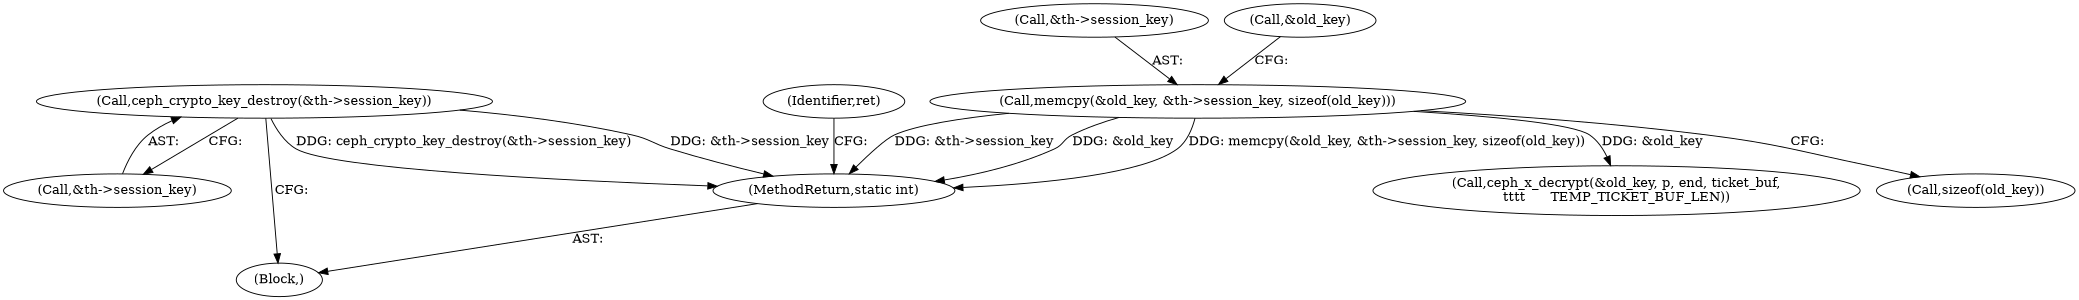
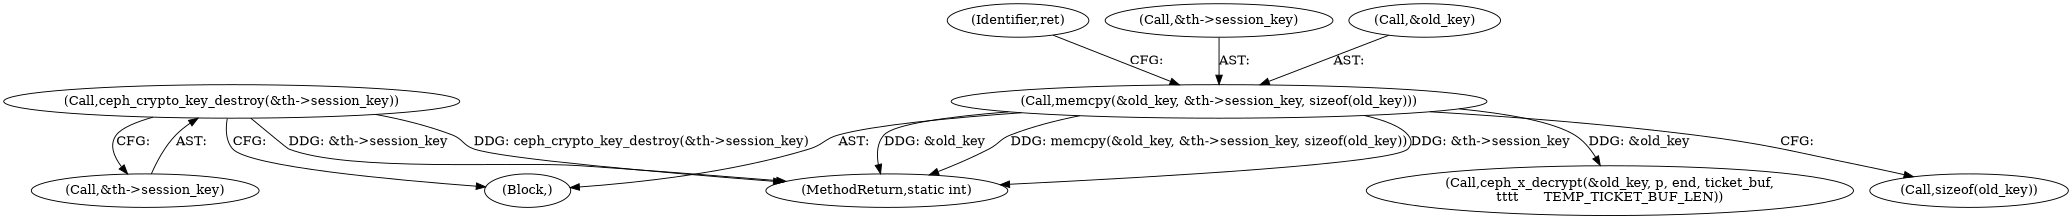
edge "(Call,&old_key)" -> "(Call,memcpy(&old_key, &th->session_key, sizeof(old_key)))": label "CFG: " -> "AST: "
edge "(Identifier,ret)" -> "(MethodReturn,static int)": now "(Identifier,ret)" -> "(Call,memcpy(&old_key, &th->session_key, sizeof(old_key)))"
edge "(MethodReturn,static int)" -> "(Block,)": now "(Call,memcpy(&old_key, &th->session_key, sizeof(old_key)))" -> "(Block,)"
